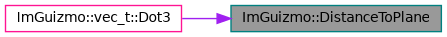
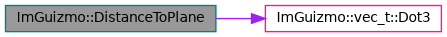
edge "ImGuizmo::vec_t::Dot3" -> "ImGuizmo::DistanceToPlane": reversed
